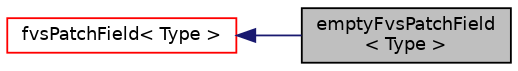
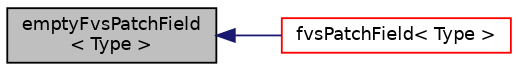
edge "emptyFvsPatchField < Type >" -> "fvsPatchField< Type >": reversed
